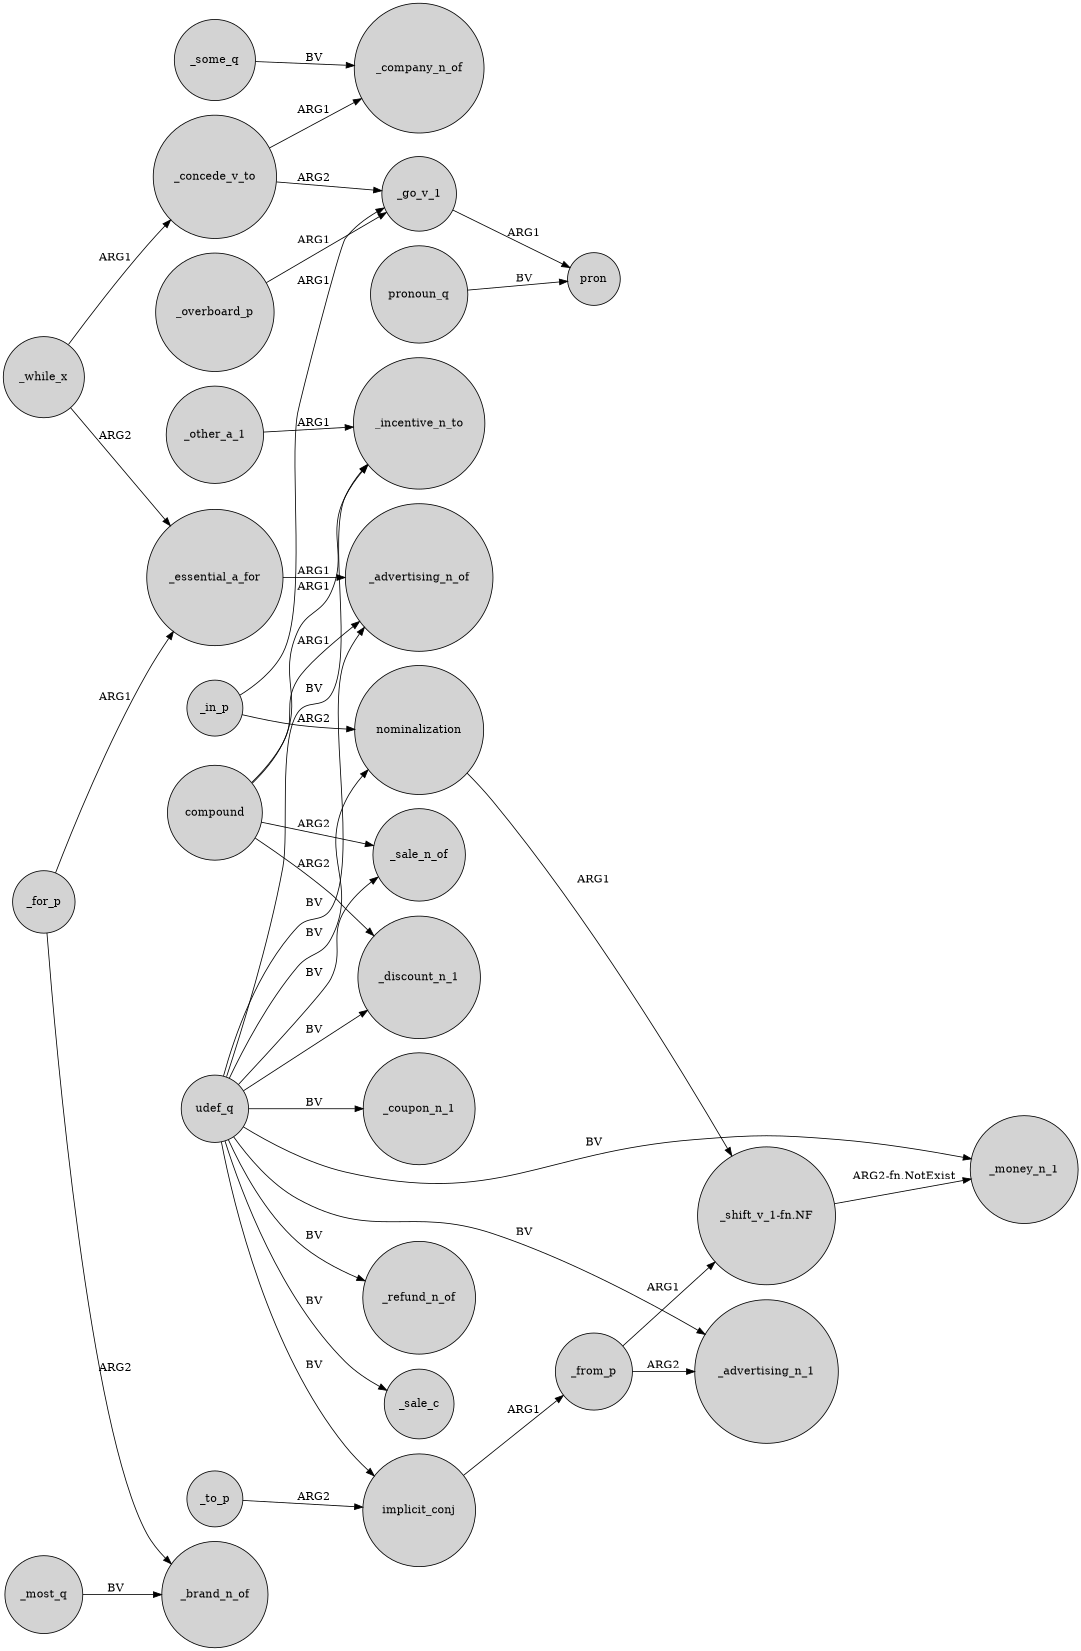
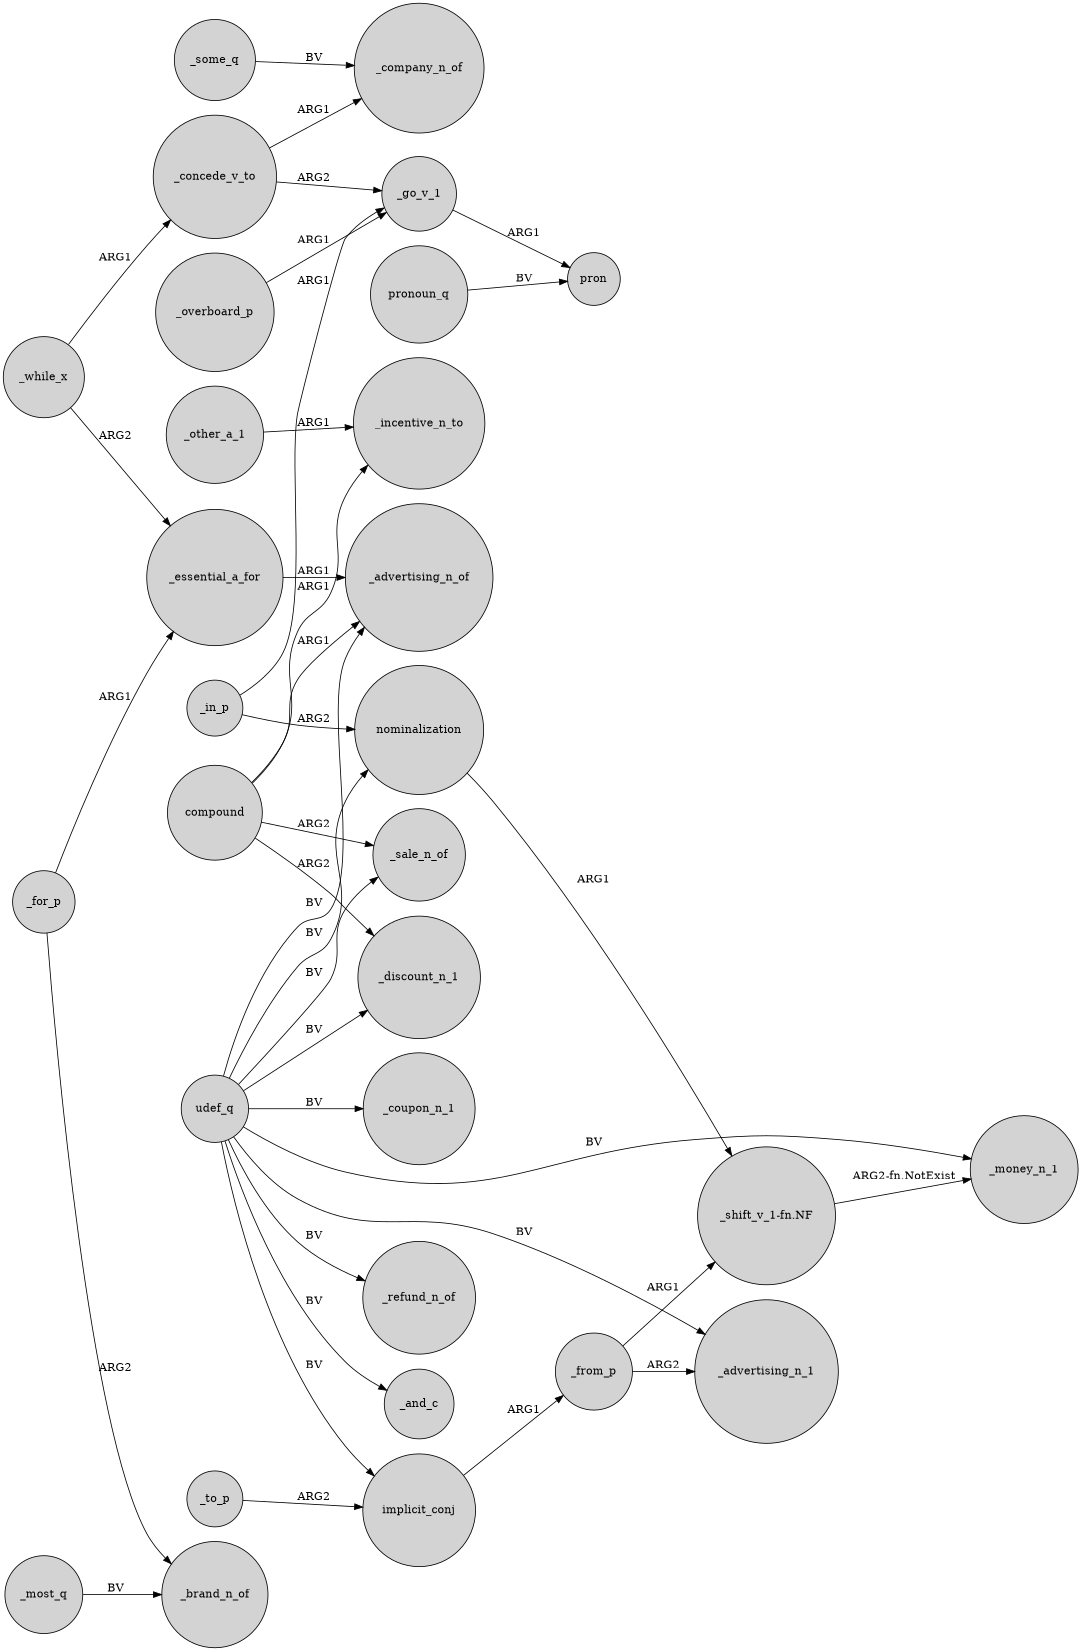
edge "udef_q" -> "_incentive_n_to": removed, label "BV"
node "_sale_c": label "_sale_c" -> "_and_c"
